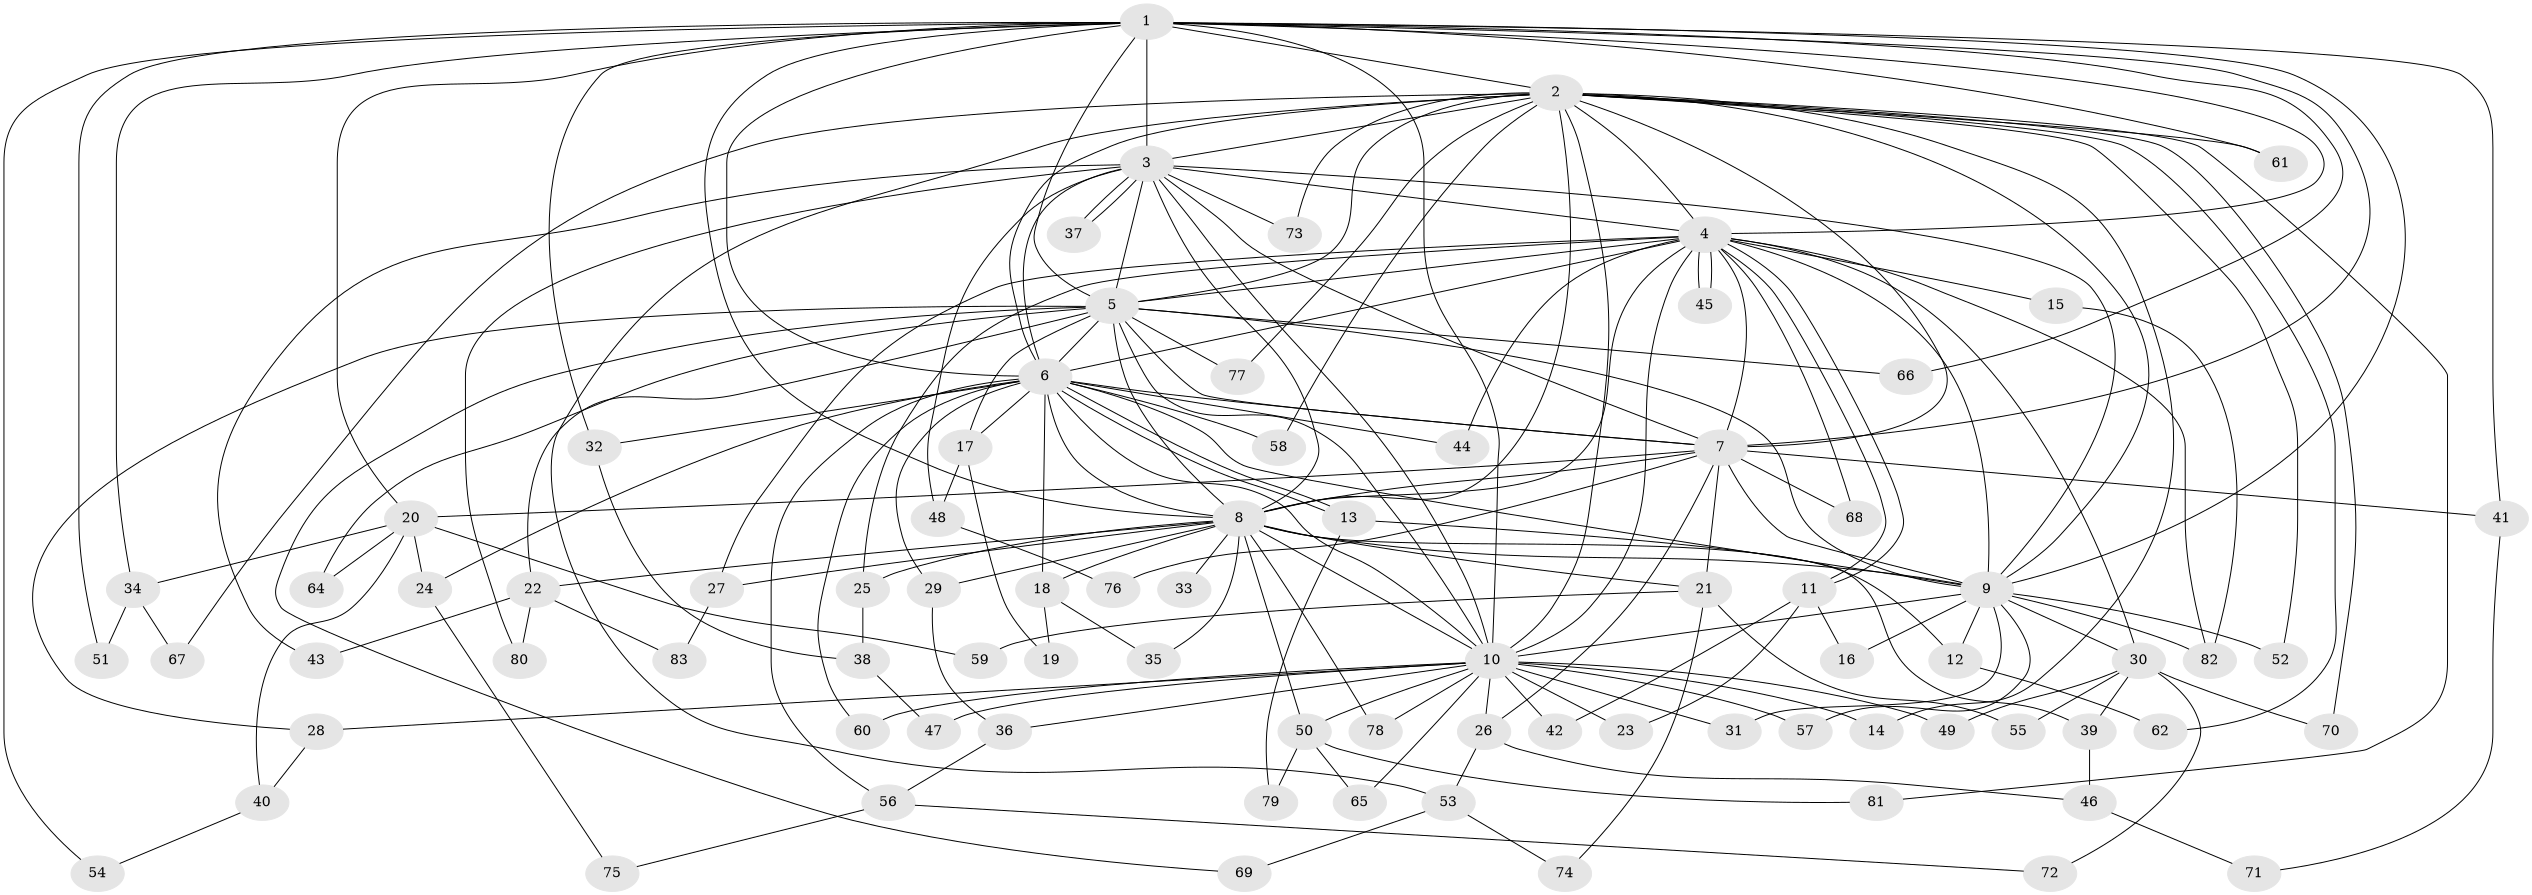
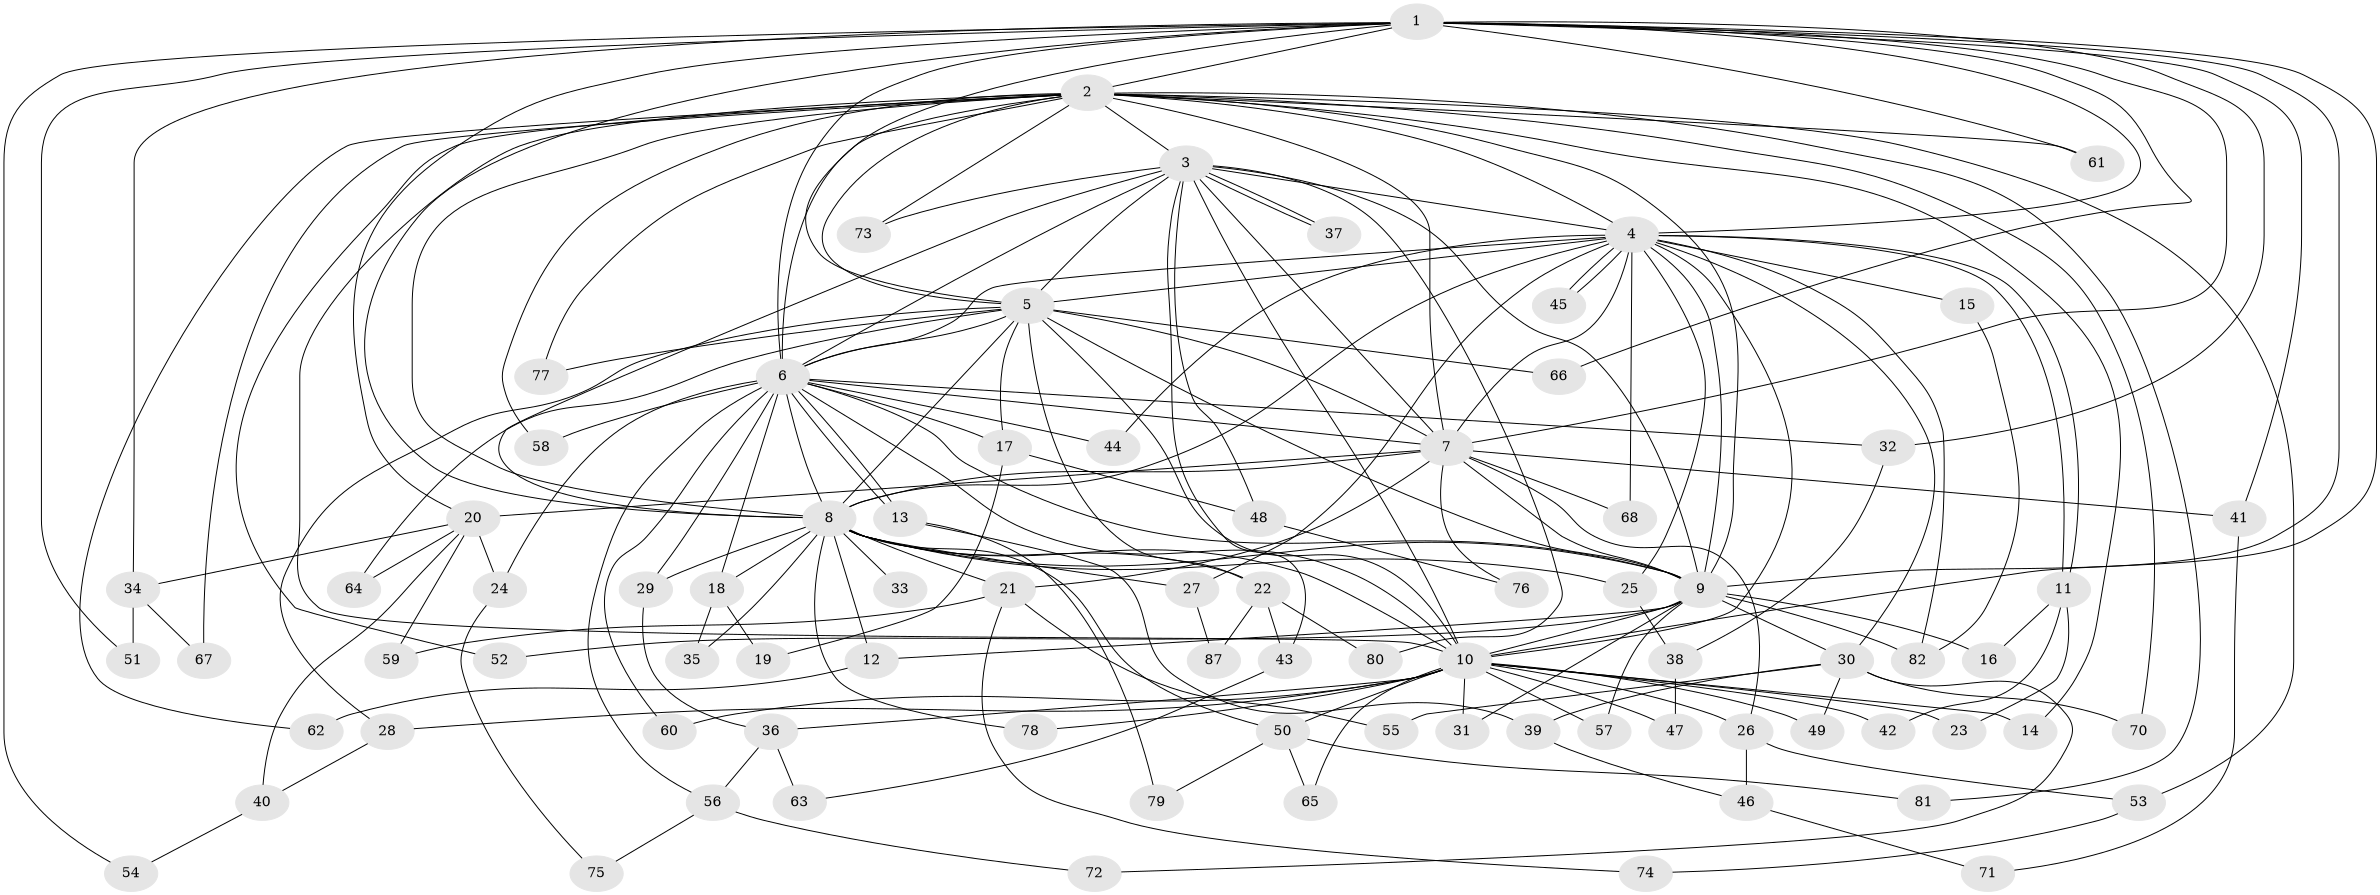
edge "1" -- "3": removed
node "83": label "83" -> "87"
node "63": added
node "69": removed
